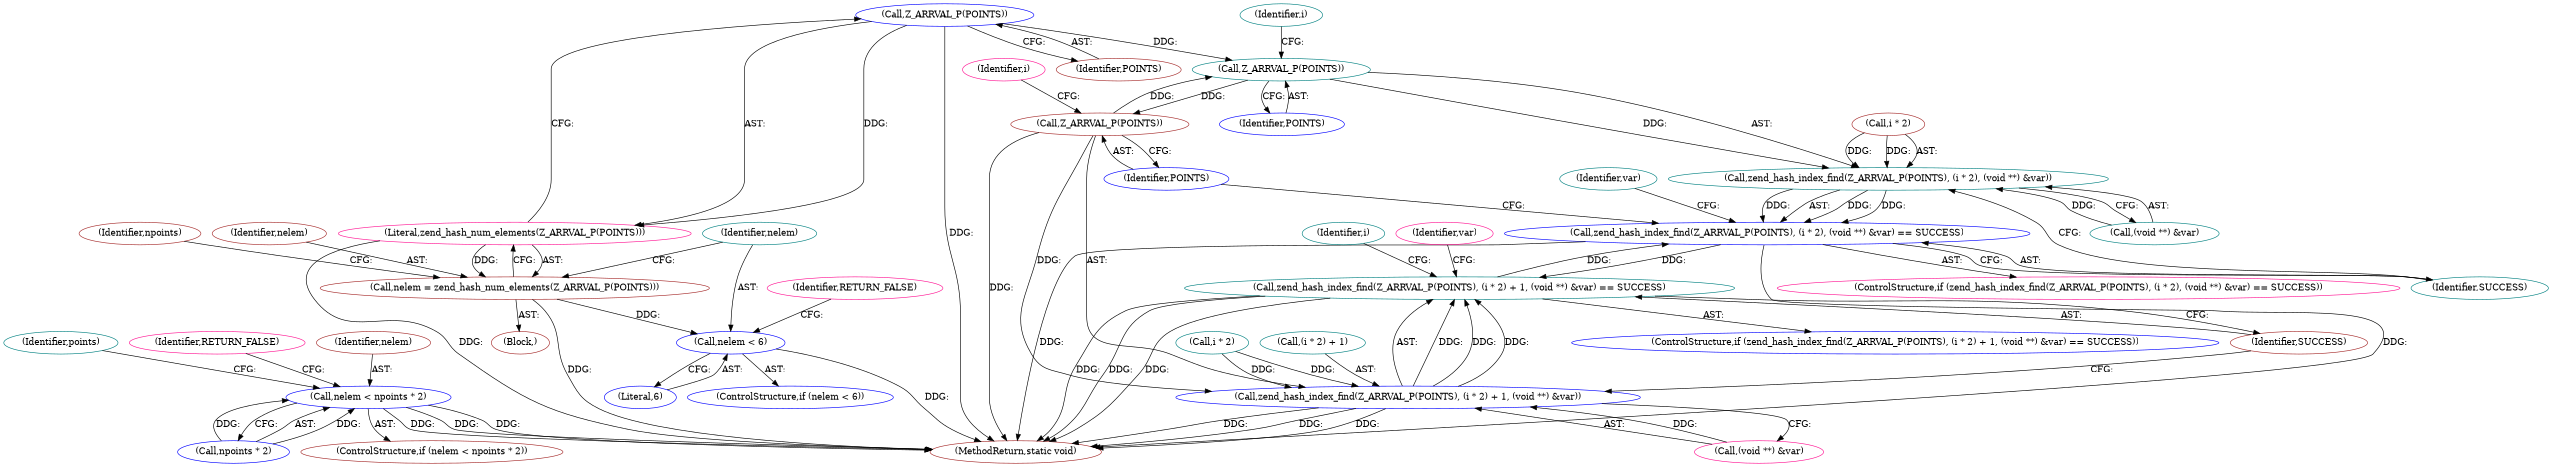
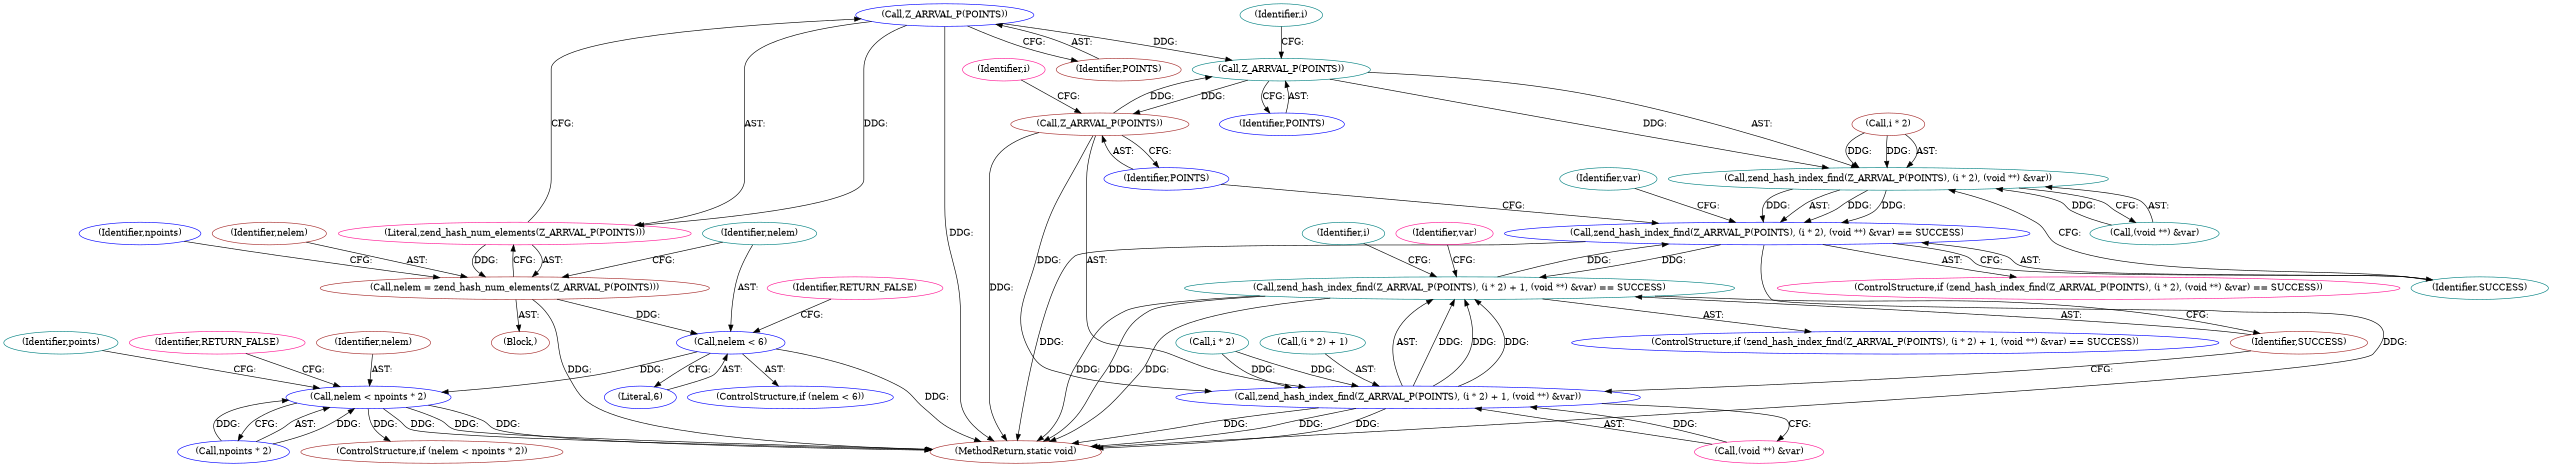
node "(Identifier,npoints)": color brown -> blue
edge "(Call,nelem < 6)" -> "(Call,nelem < npoints * 2)": added, label "DDG:"
edge "(Literal,zend_hash_num_elements(Z_ARRVAL_P(POINTS)))" -> "(MethodReturn,static void)": removed, label "DDG:"
edge "(Call,nelem < npoints * 2)" -> "(ControlStructure,if (nelem < npoints * 2))": label "AST: " -> "DDG: "
